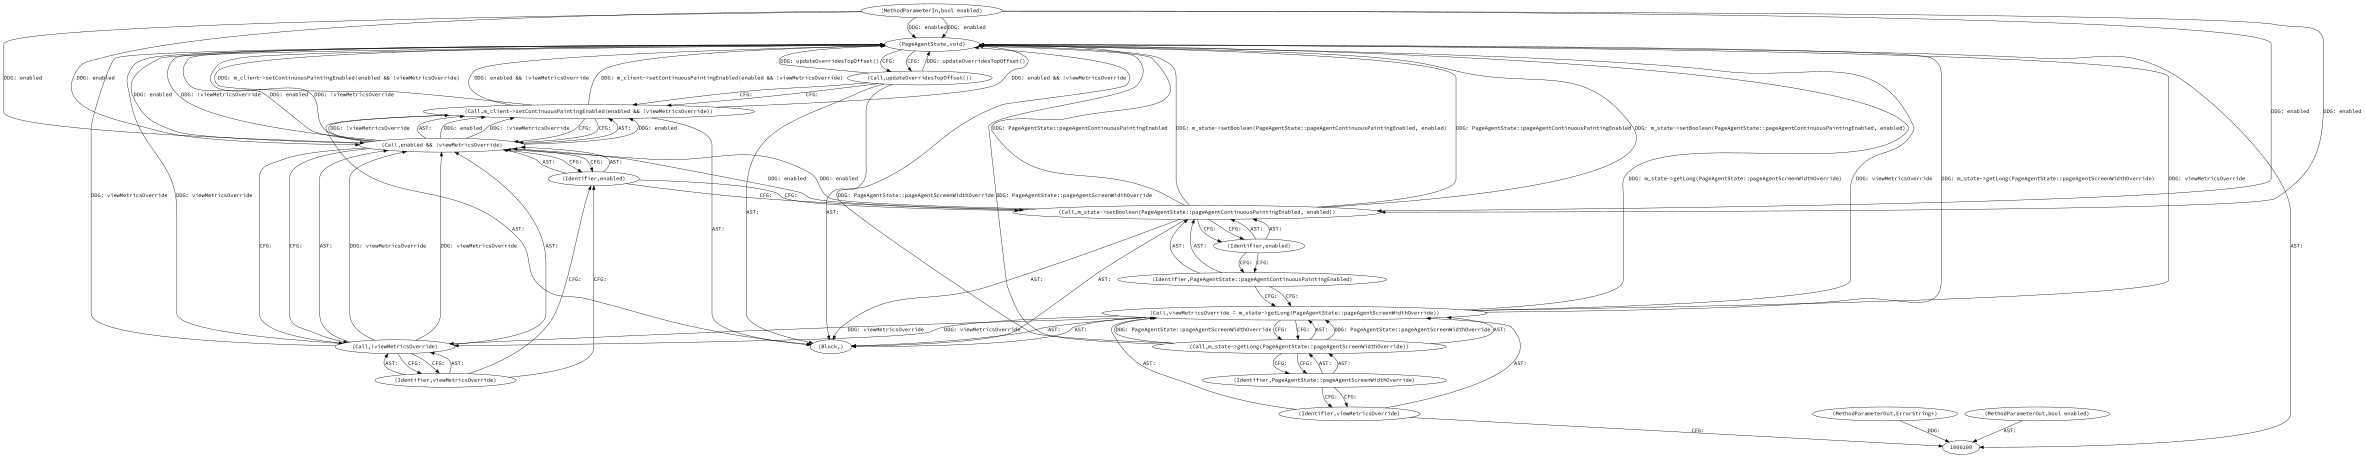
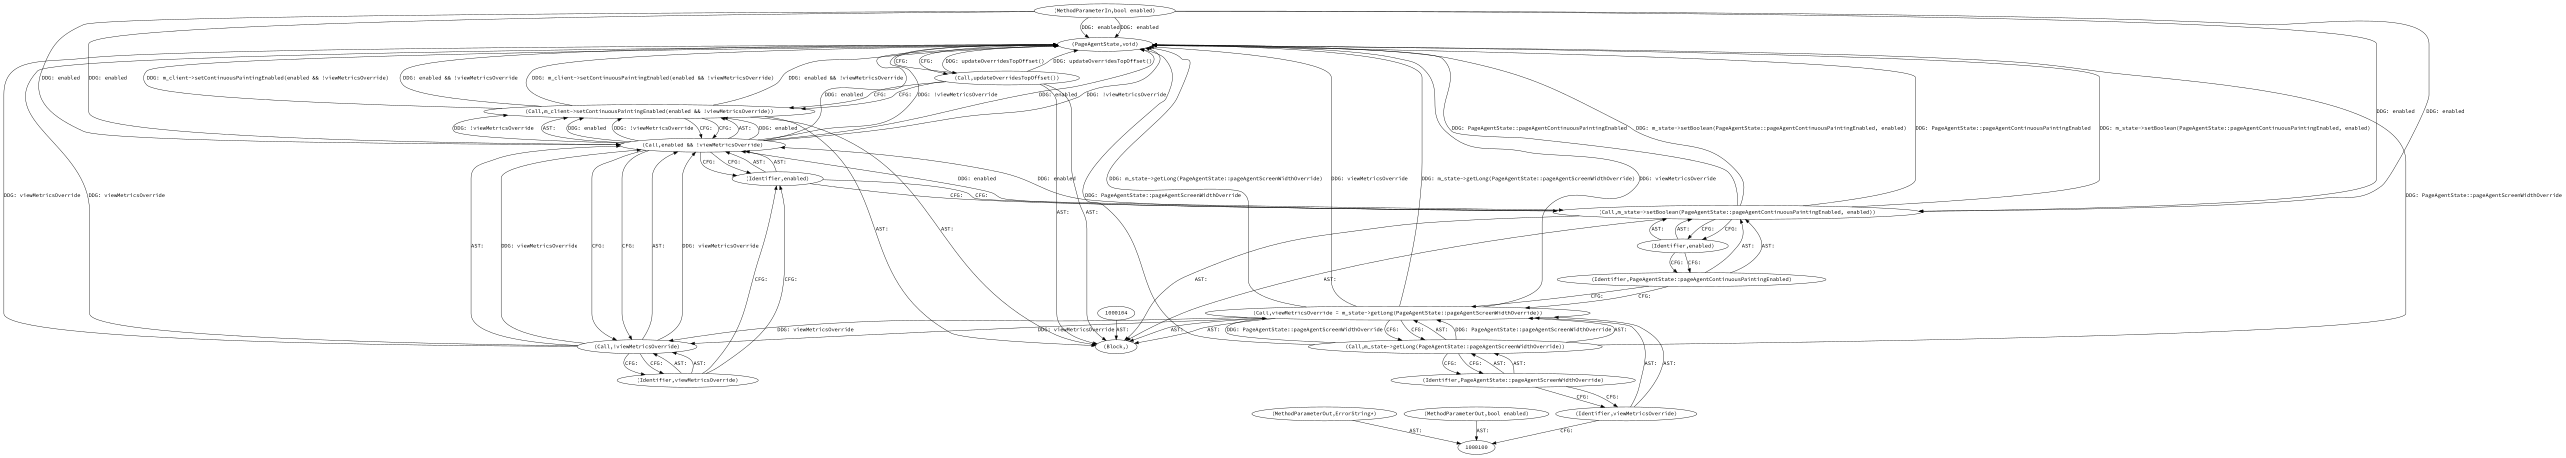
edge "(PageAgentState,void)" -> "1000100": removed, label "AST:"
node "1000104": added
edge "(MethodParameterOut,ErrorString*)" -> "1000100": label "DDG: " -> "AST: "
